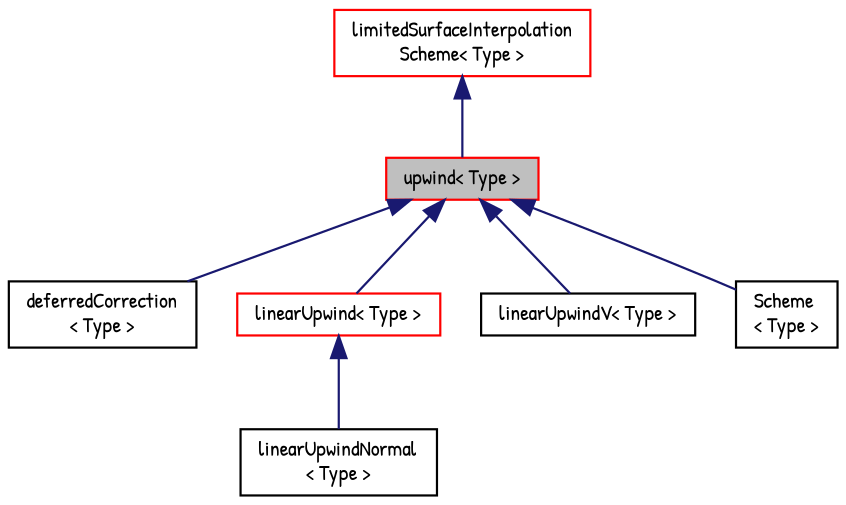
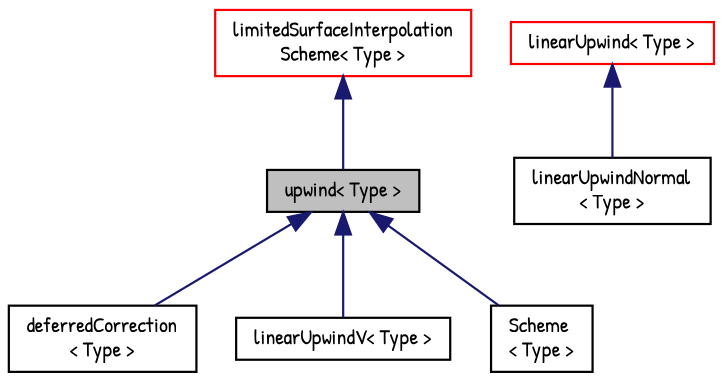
node "upwind< Type >": color red -> black
edge "linearUpwind< Type >" -> "upwind< Type >": removed
